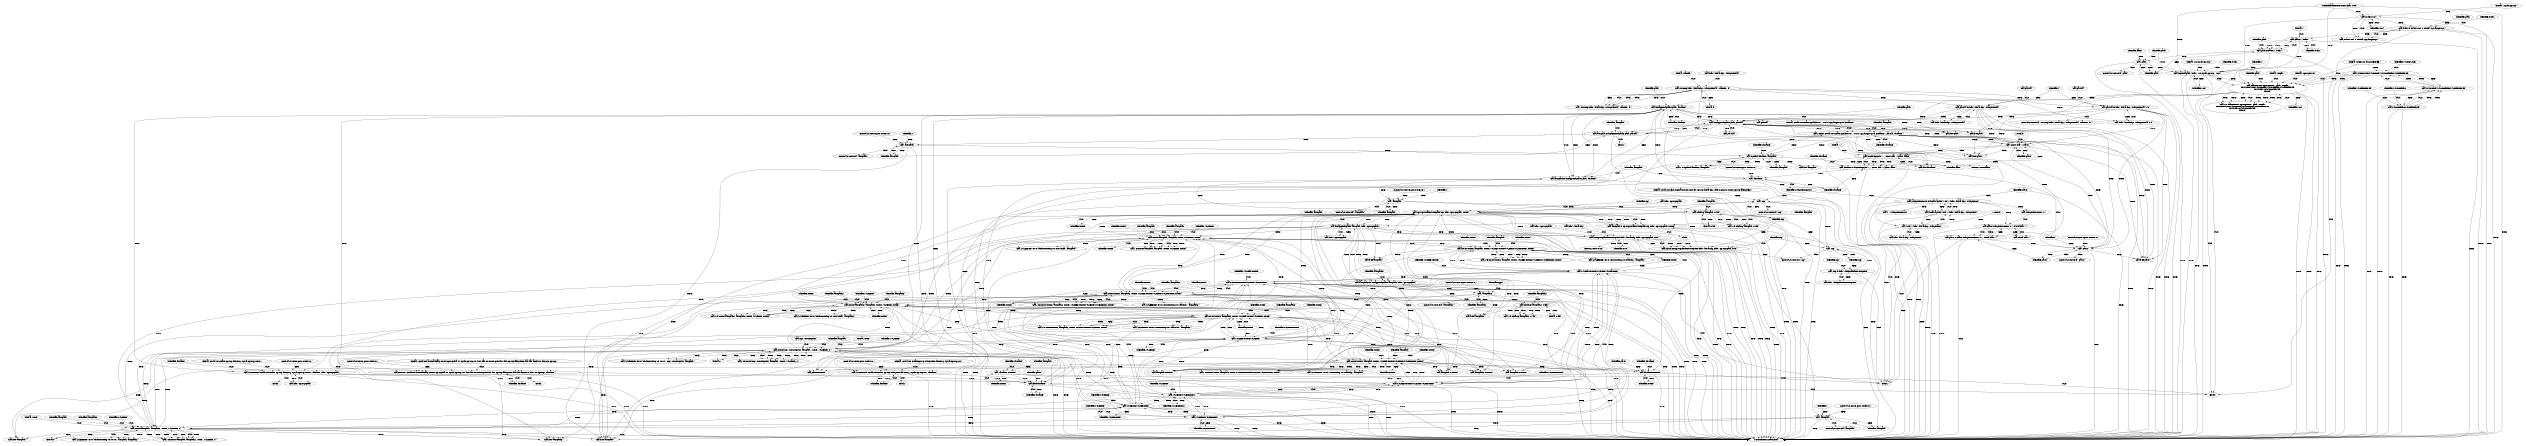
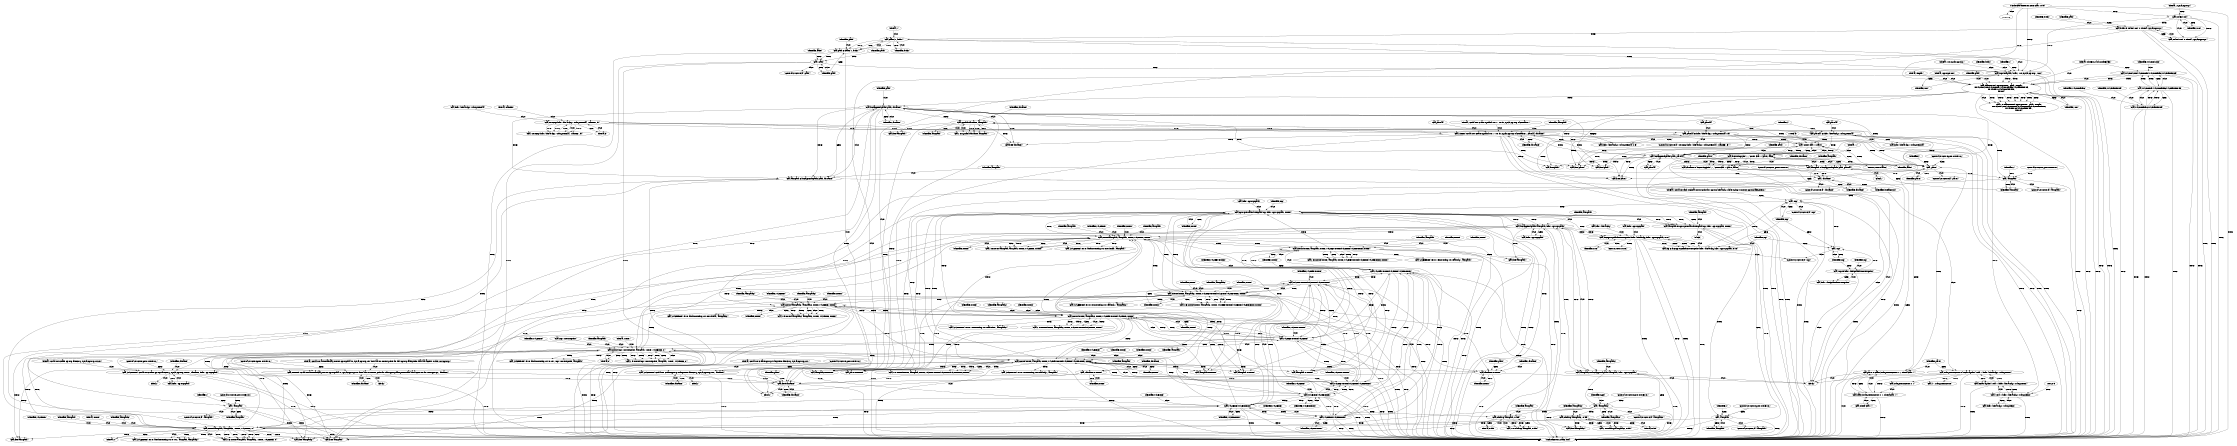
node "1000112": added
edge "(Call,lxc_append_paths(path, dirname))" -> "(Call,symlink(dirname, abs_path))": added, label "DDG:"
edge "(Call,abs_path = lxc_append_paths(path, parts[i]))" -> "(Call,lxc_append_paths(path, parts[i]))": removed, label "CFG:"
node "(Identifier,subsystem_count)": label "(Identifier,subsystem_count)" -> "(Identifier,itself_count)"
node "(ControlStructure,if (!dirname))": added
edge "(Call,!parts)" -> "(Call,(const char **)parts)": label "AST: " -> "DDG: "
edge "(Call,!abs_path2)" -> "(Call,mount(abs_path2, abs_path2, NULL, MS_BIND, NULL))": now "(Call,!abs_path2)" -> "(Call,mkdir_p(abs_path, 0755))"
